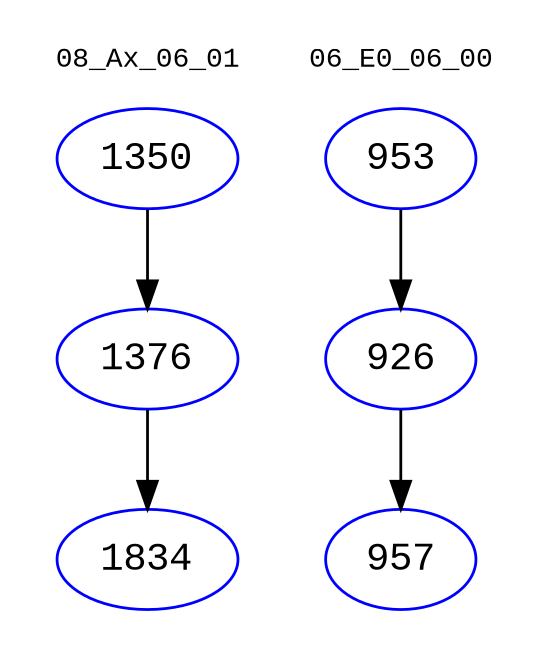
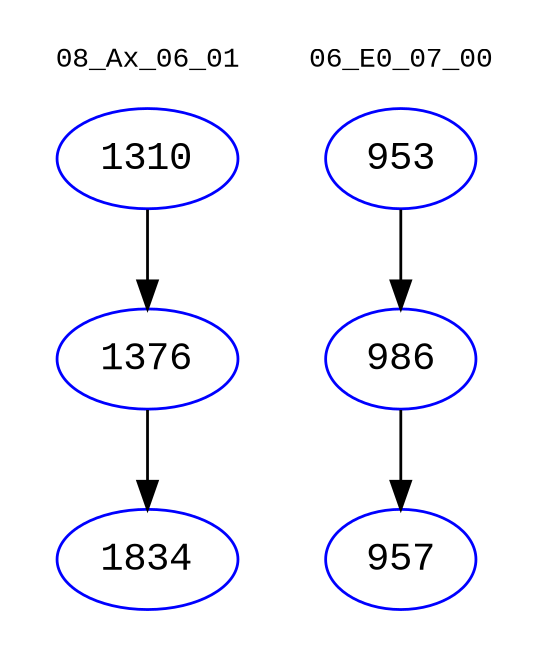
cluster "06_E0_06_00": label "06_E0_06_00" -> "06_E0_07_00"
node "1350": label "1350" -> "1310"
node "926": label "926" -> "986"
